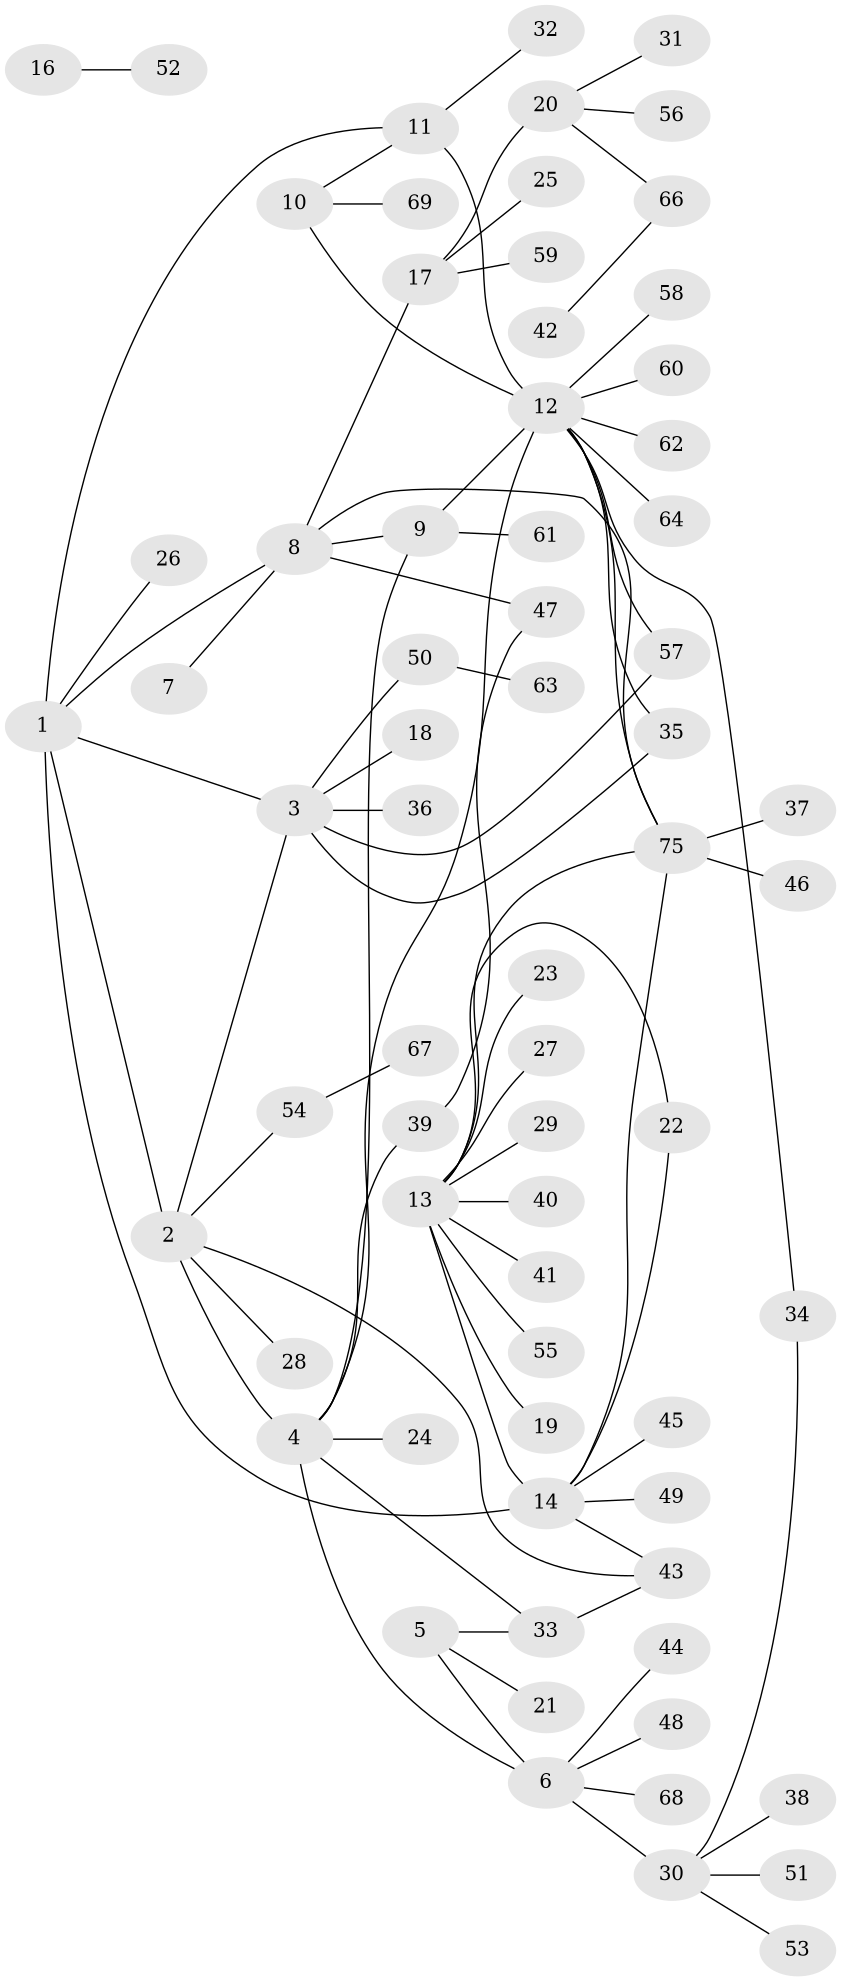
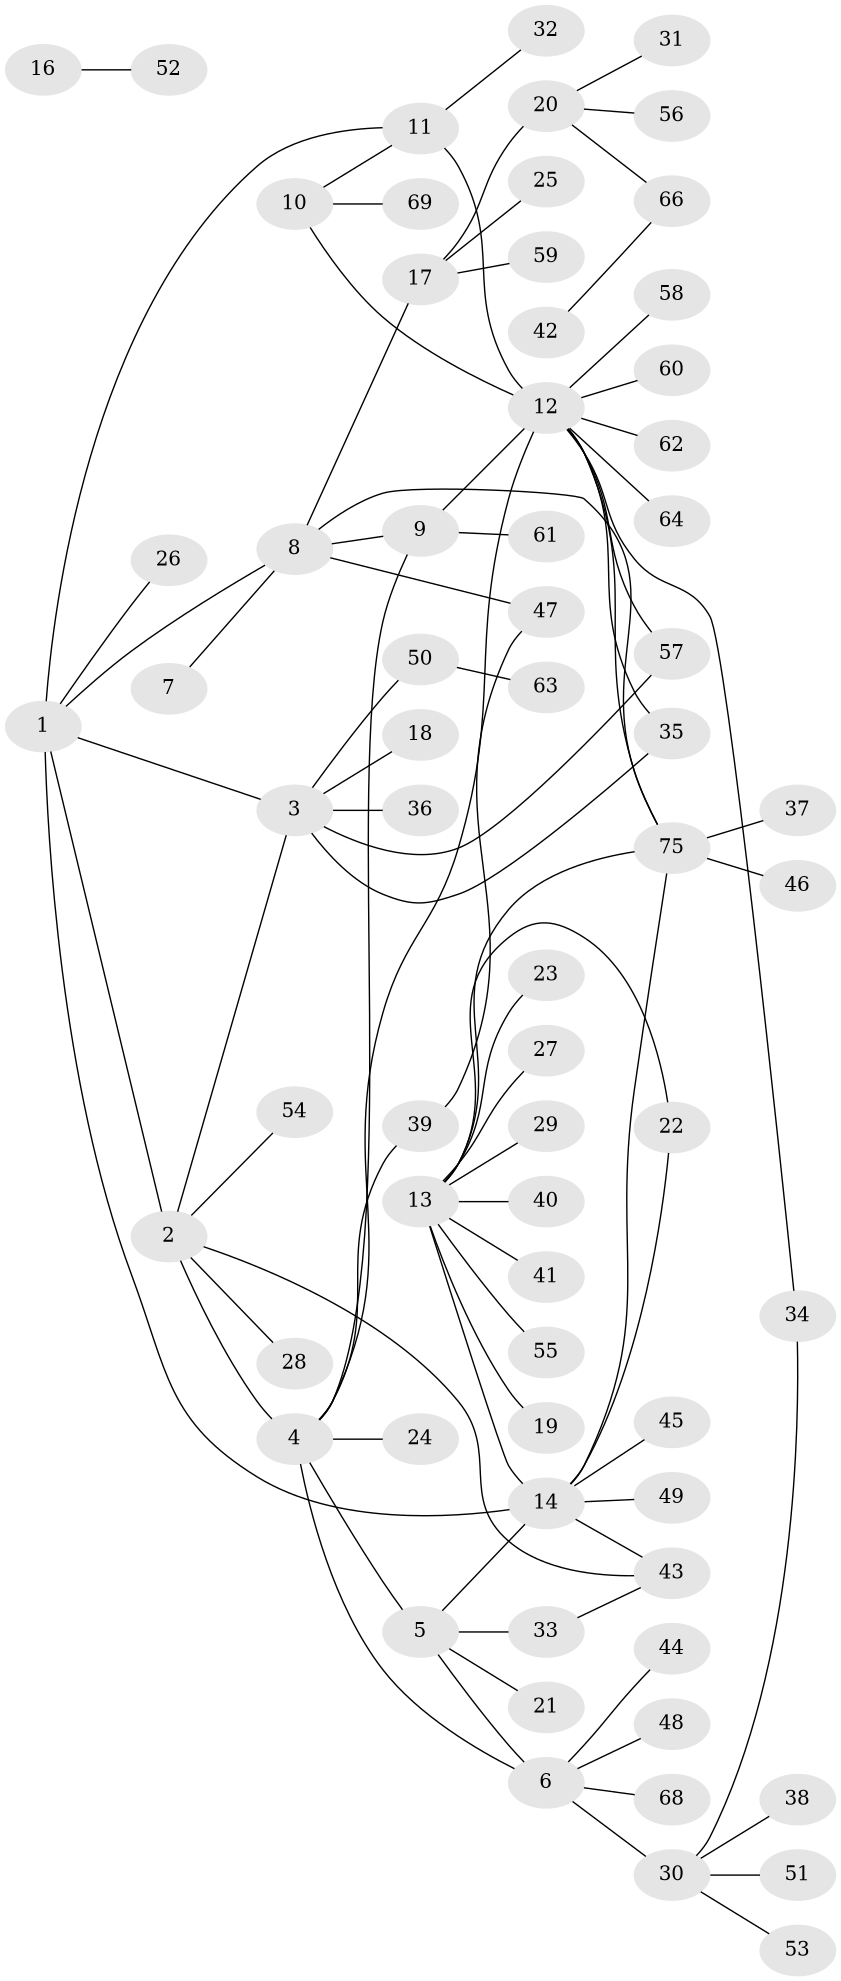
node "67": removed
edge "4" -- "33": now "4" -- "5"
edge "14" -- "5": added
